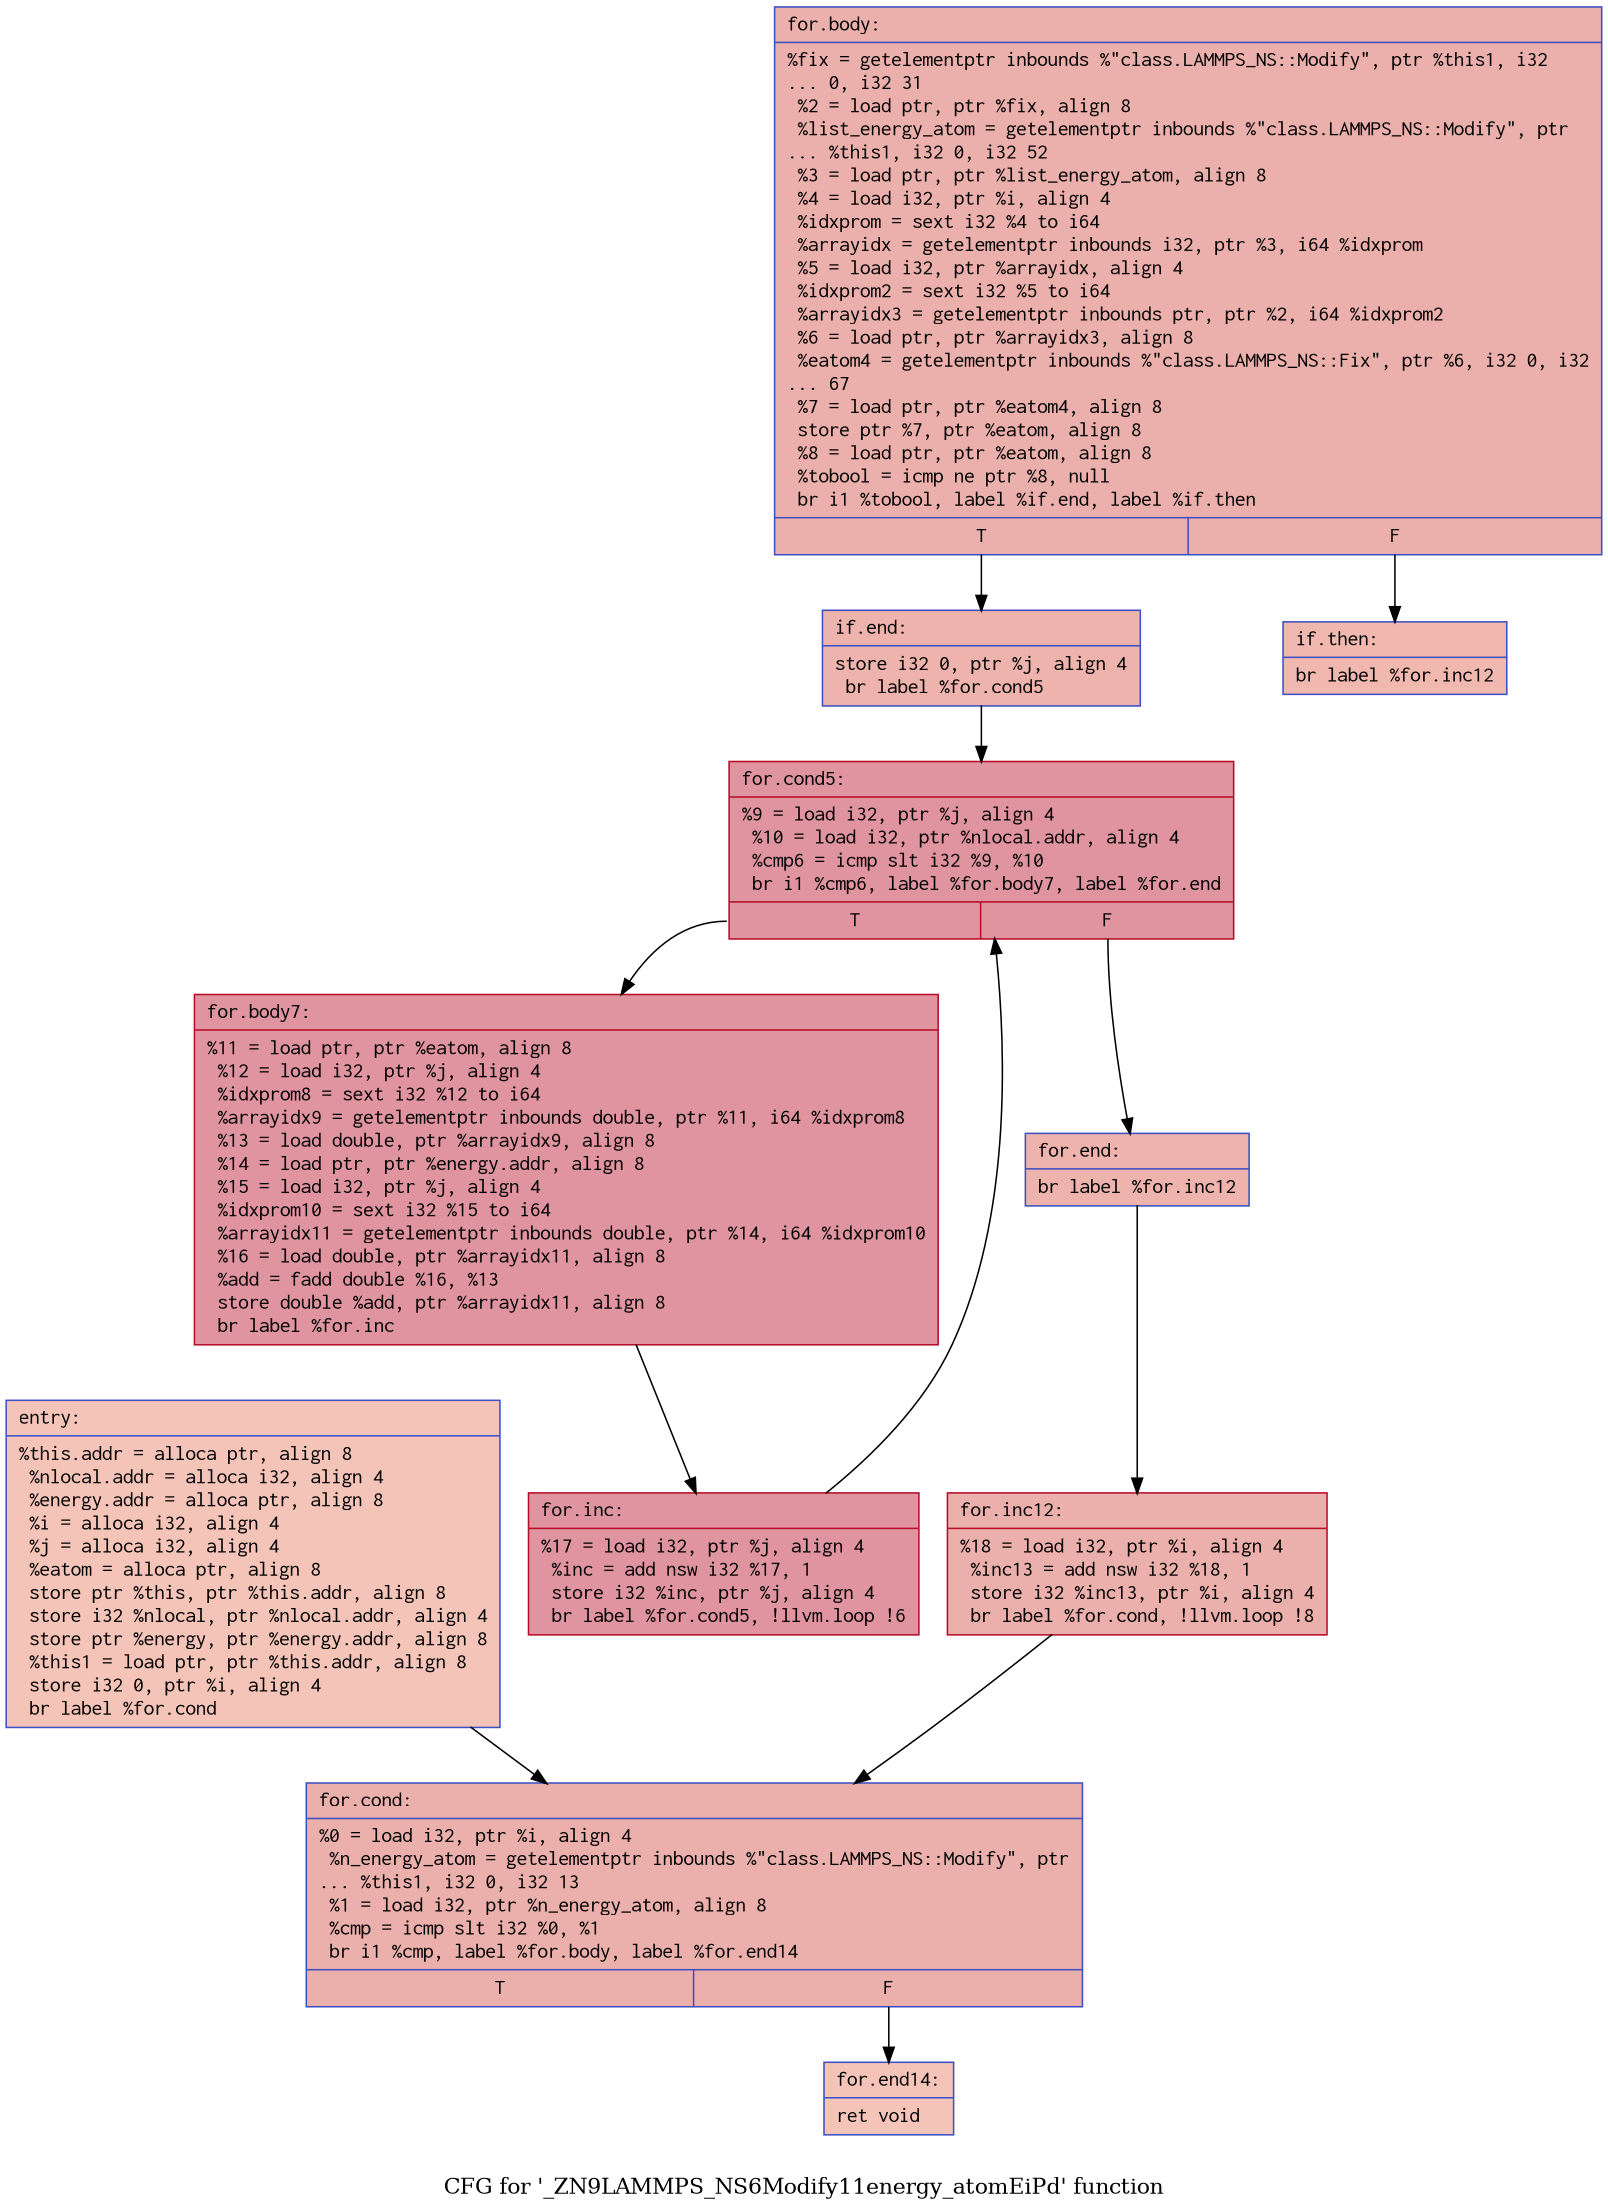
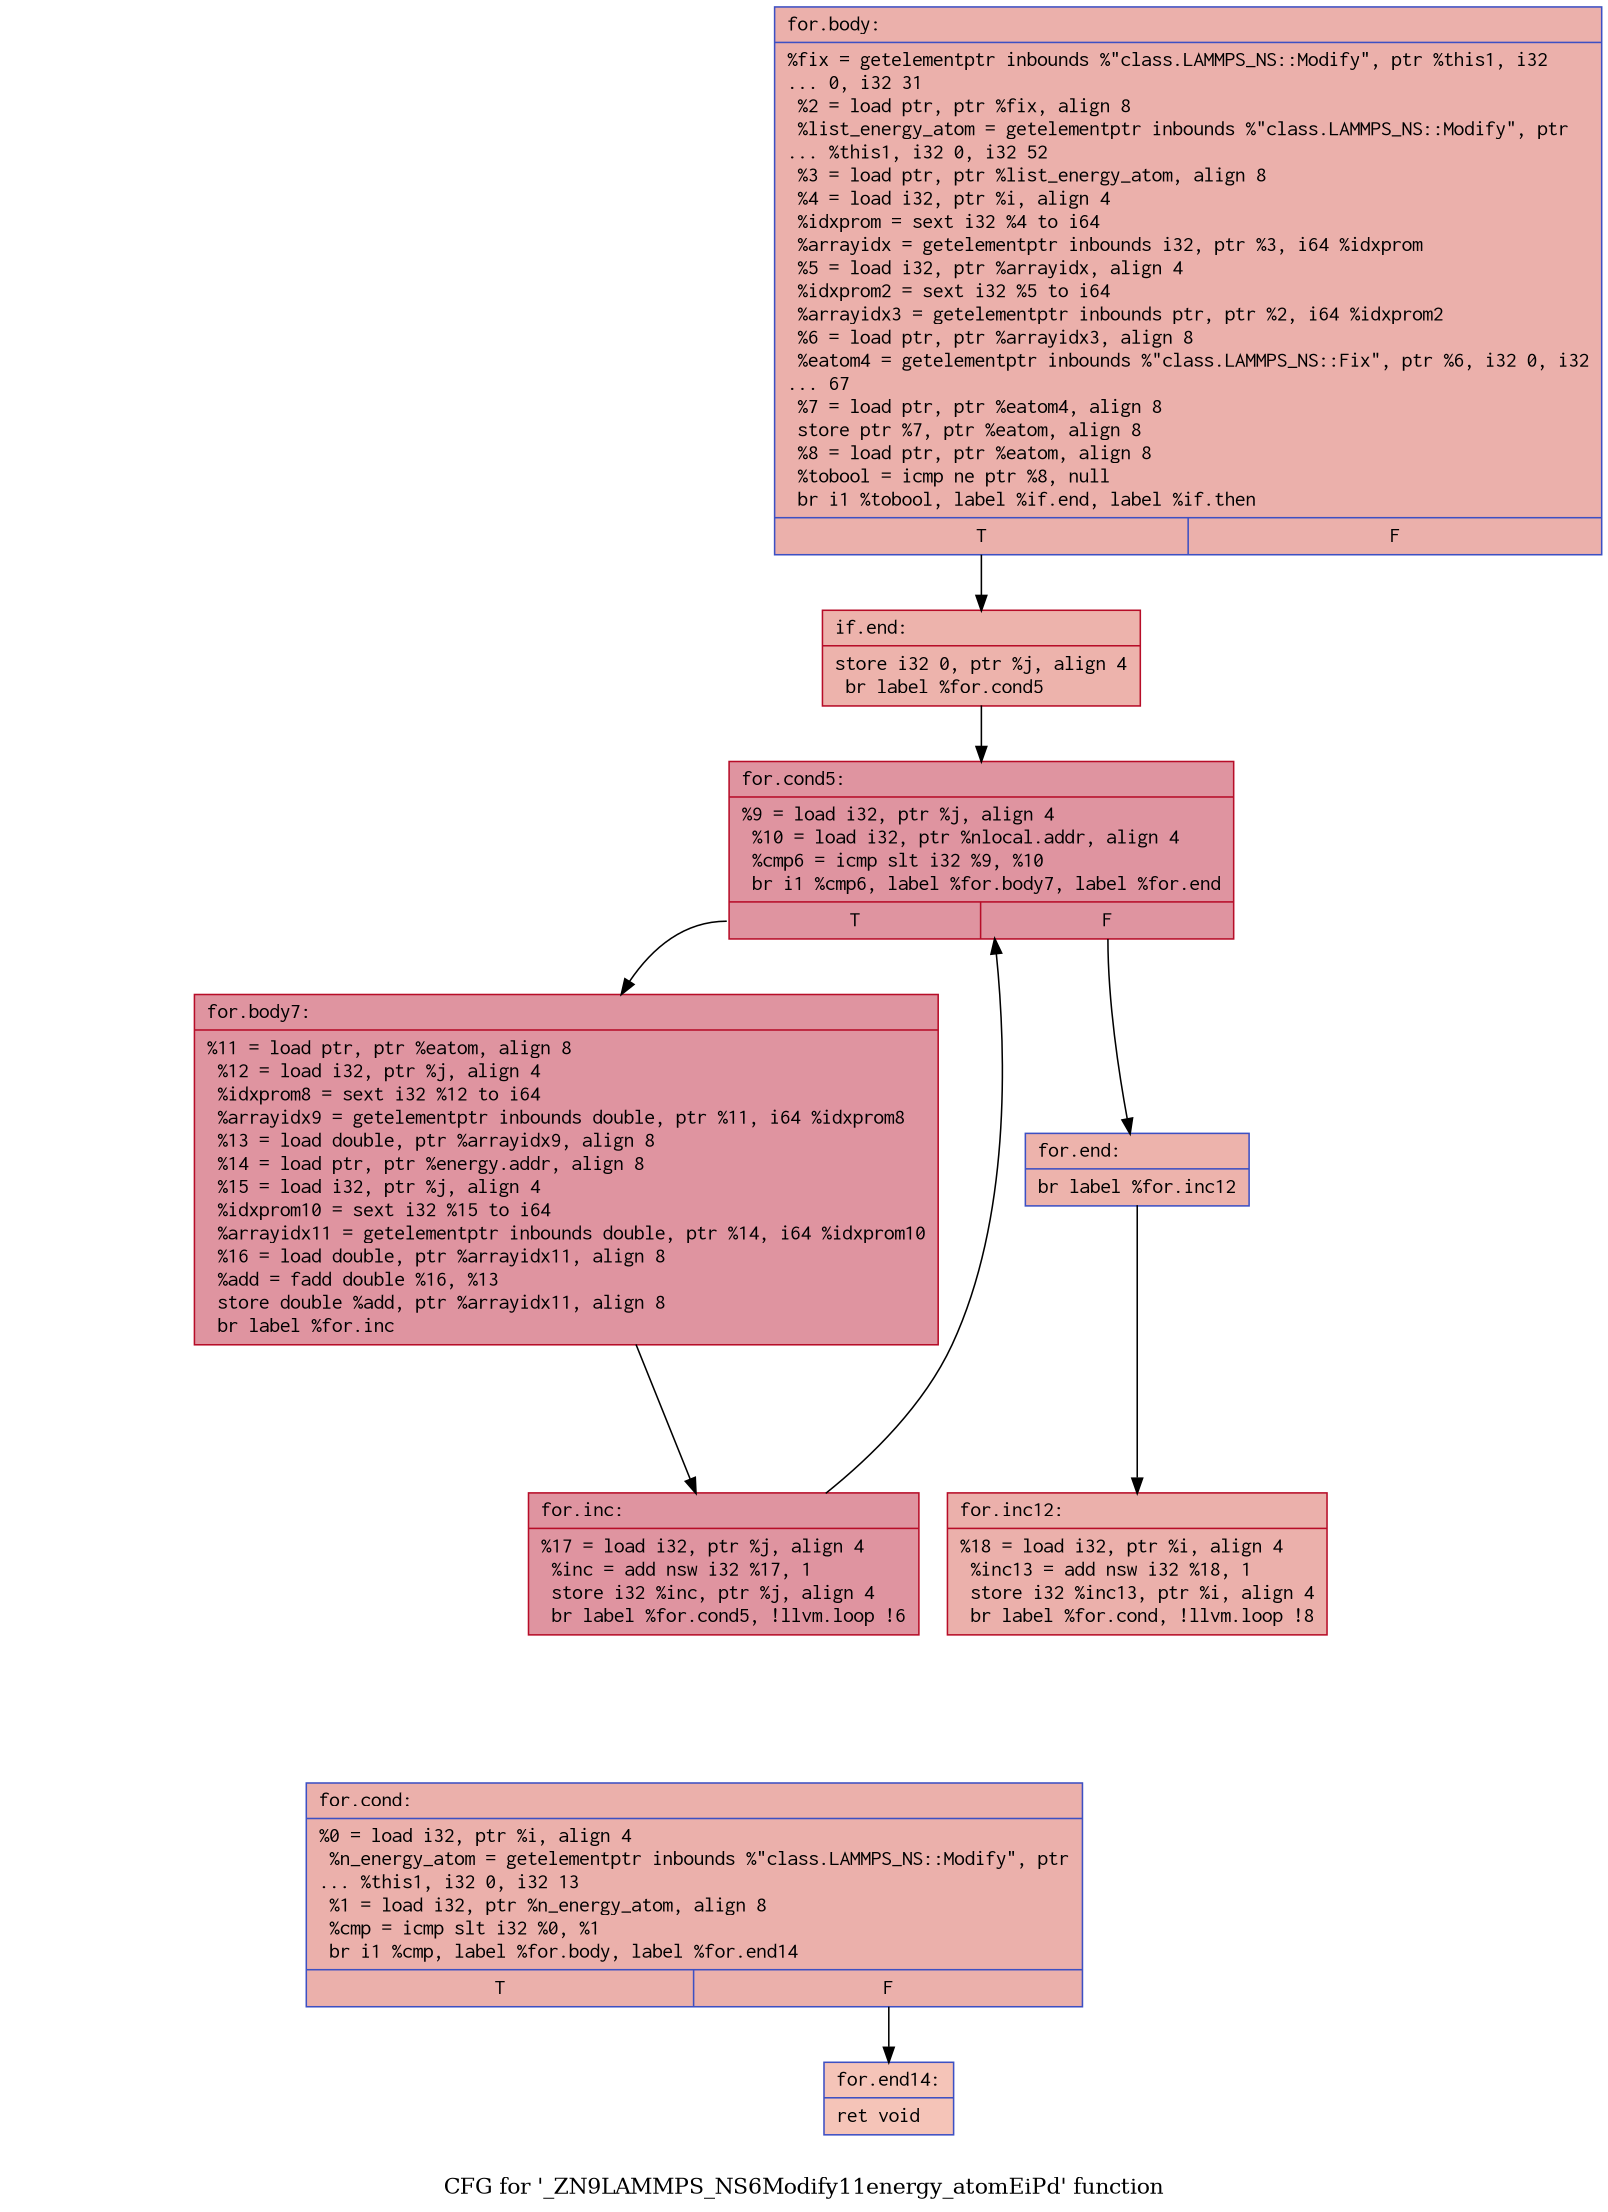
node "if.end:": color #3d50c3ff -> #b70d28ff
node "if.then:": removed
node "entry:": removed
edge "for.inc12:" -> "for.cond:": removed
